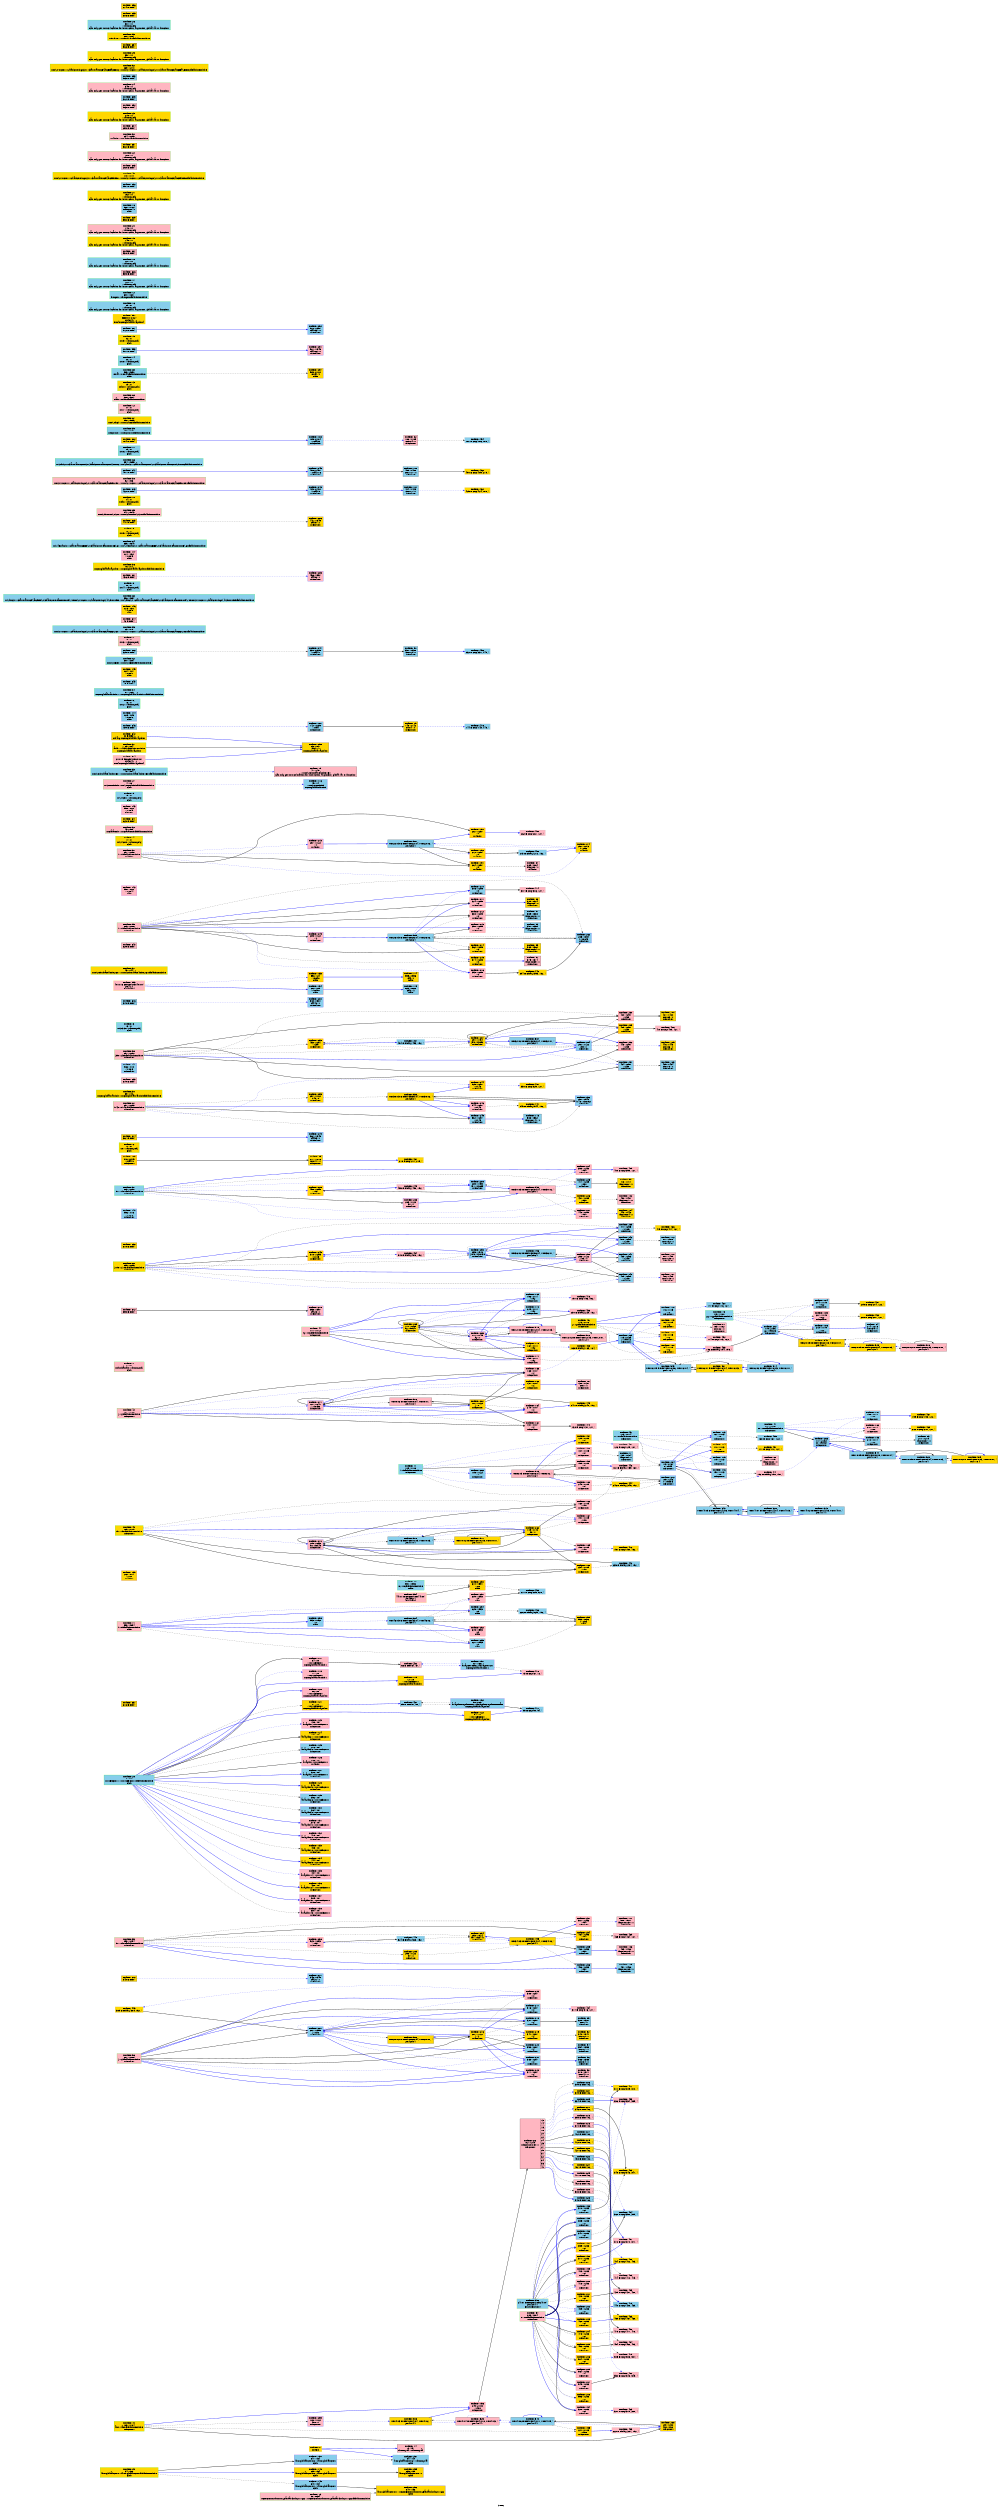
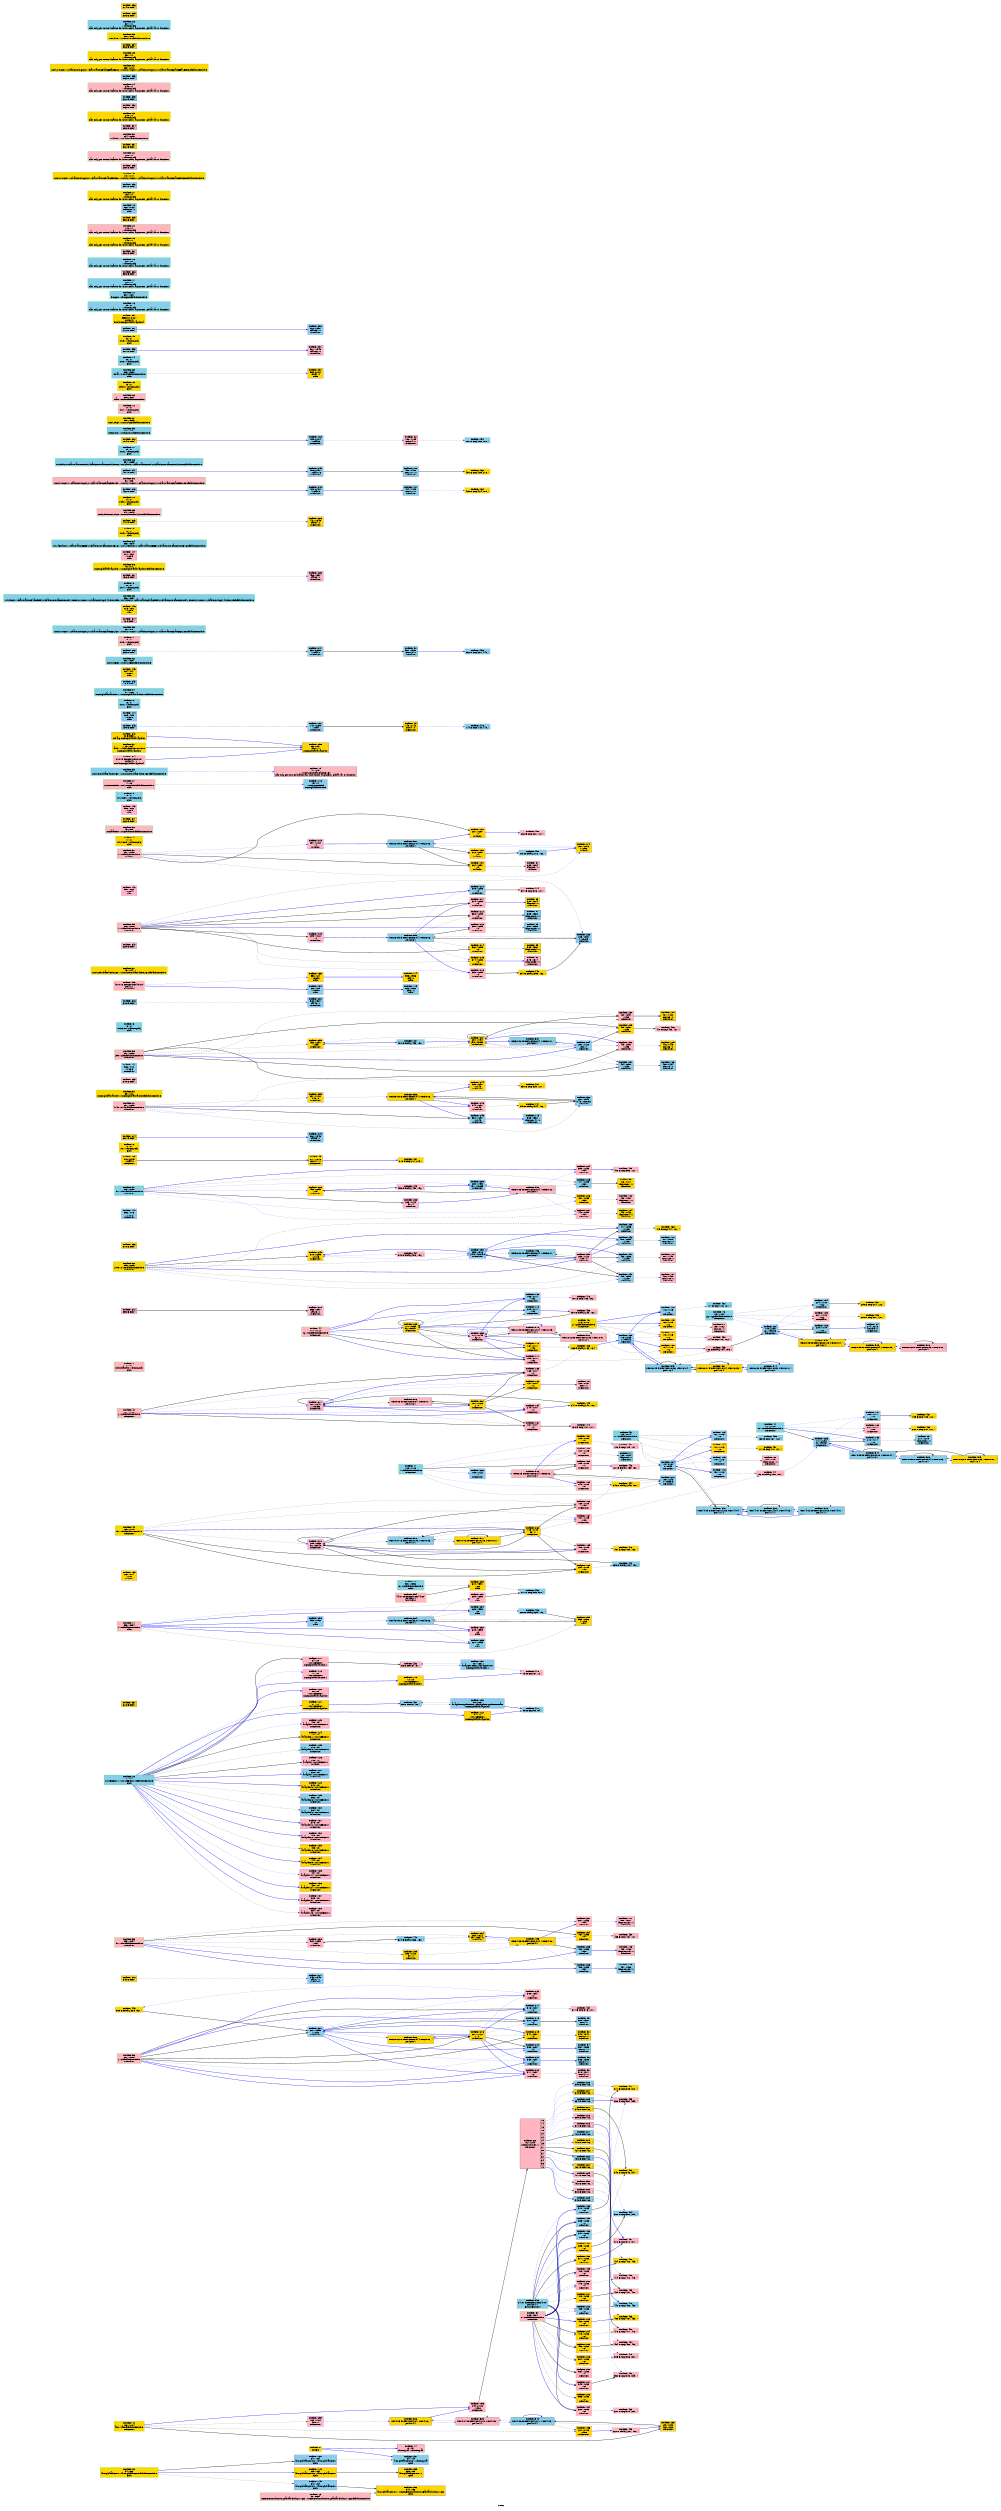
node "NodeID: 143": text "element" -> "main"
